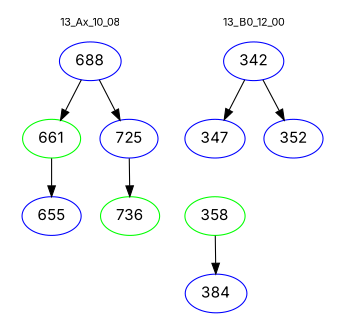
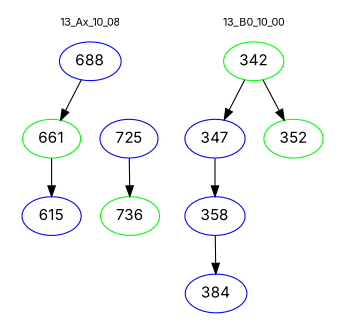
cluster "13_B0_12_00": label "13_B0_12_00" -> "13_B0_10_00"
node "342": color blue -> green
edge "688" -> "725": removed
node "352": color blue -> green
edge "347" -> "358": added
node "655": label "655" -> "615"
node "358": color green -> blue
